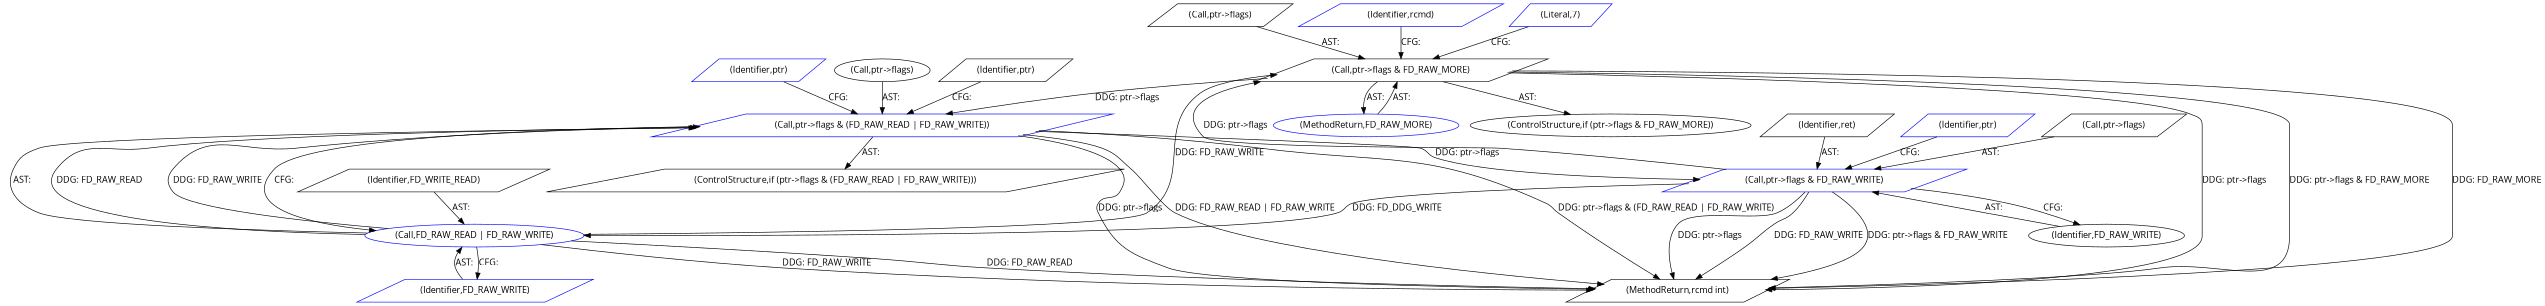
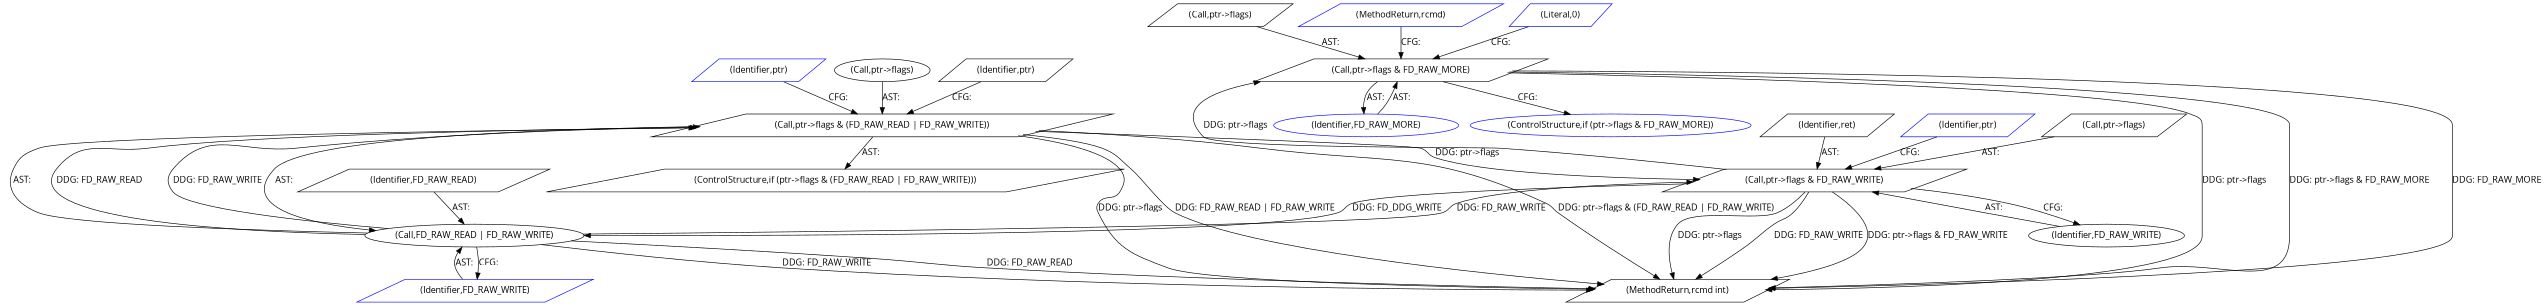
node "(Identifier,rcmd)": label "(Identifier,rcmd)" -> "(MethodReturn,rcmd)"
node "(Literal,7)": label "(Literal,7)" -> "(Literal,0)"
edge "(Call,ptr->flags & FD_RAW_MORE)" -> "(Call,ptr->flags & (FD_RAW_READ | FD_RAW_WRITE))": removed, label "DDG: ptr->flags"
edge "(Call,ptr->flags & FD_RAW_MORE)" -> "(ControlStructure,if (ptr->flags & FD_RAW_MORE))": label "AST: " -> "CFG: "
node "(Call,ptr->flags & (FD_RAW_READ | FD_RAW_WRITE))": color blue -> black
node "(MethodReturn,FD_RAW_MORE)": label "(MethodReturn,FD_RAW_MORE)" -> "(Identifier,FD_RAW_MORE)"
node "(ControlStructure,if (ptr->flags & FD_RAW_MORE))": color black -> blue
edge "(Call,ptr->flags & (FD_RAW_READ | FD_RAW_WRITE))" -> "(Call,FD_RAW_READ | FD_RAW_WRITE)": label "CFG: " -> "AST: "
node "(Identifier,FD_WRITE_READ)": label "(Identifier,FD_WRITE_READ)" -> "(Identifier,FD_RAW_READ)"
node "(Call,ptr->flags & FD_RAW_WRITE)": color blue -> black
edge "(Call,FD_RAW_READ | FD_RAW_WRITE)" -> "(Call,ptr->flags & FD_RAW_MORE)": now "(Call,FD_RAW_READ | FD_RAW_WRITE)" -> "(Call,ptr->flags & FD_RAW_WRITE)"
node "(Call,FD_RAW_READ | FD_RAW_WRITE)": color blue -> black
